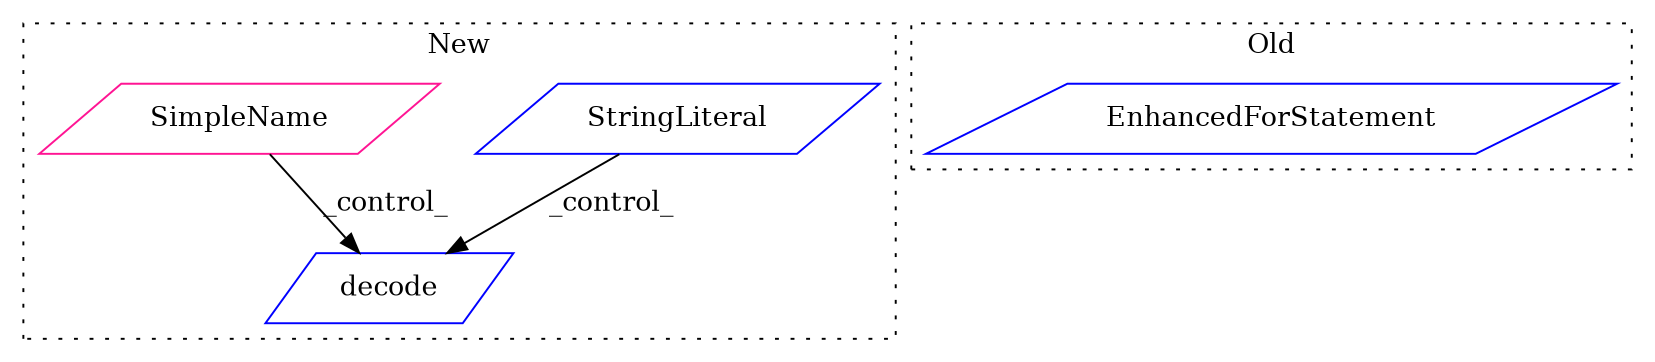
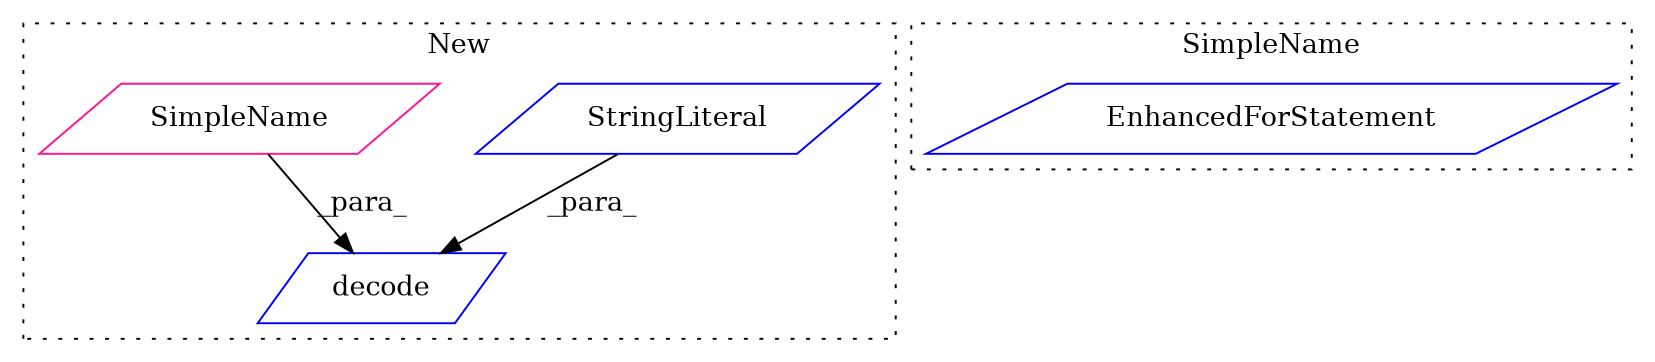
cluster "Old": label "Old" -> "SimpleName"
edge "SimpleName" -> "decode": label "_control_" -> "_para_"
edge "StringLiteral" -> "decode": label "_control_" -> "_para_"
